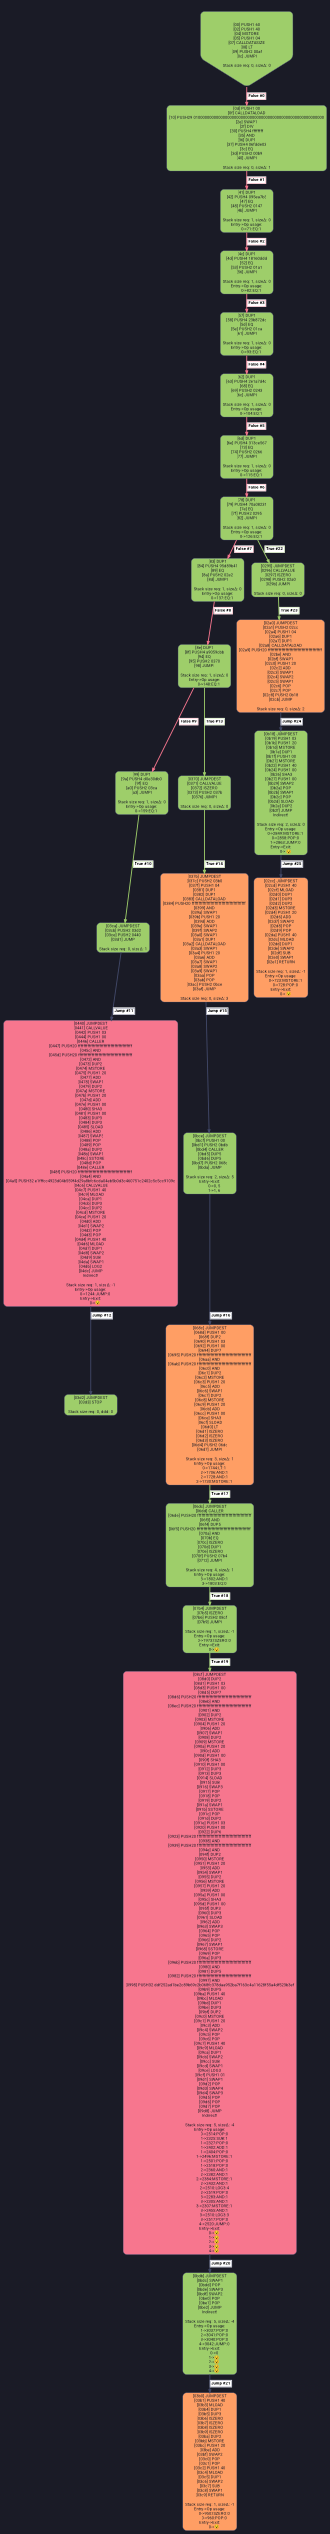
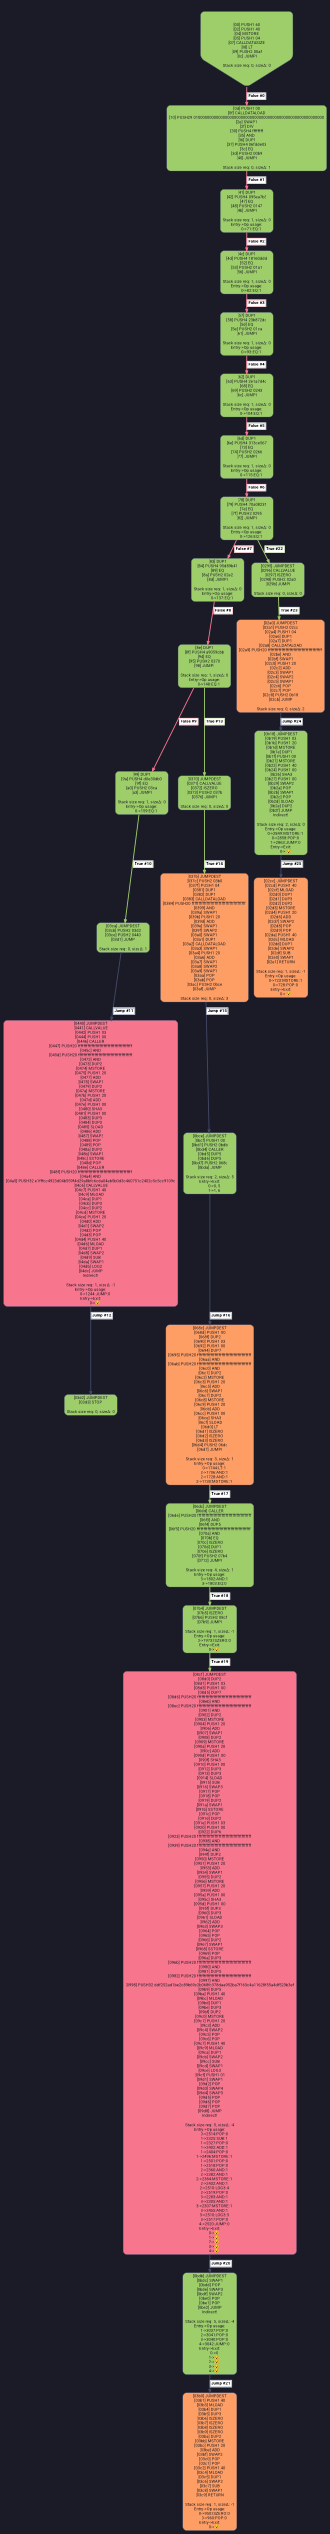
node "[03d2] JUMPDEST [03d3] STOP Stack size req: 0, ddd: 0": label "[03d2] JUMPDEST [03d3] STOP Stack size req: 0, ddd: 0" -> "[03d2] JUMPDEST [03d3] STOP Stack size req: 0, sizeΔ: 0"
